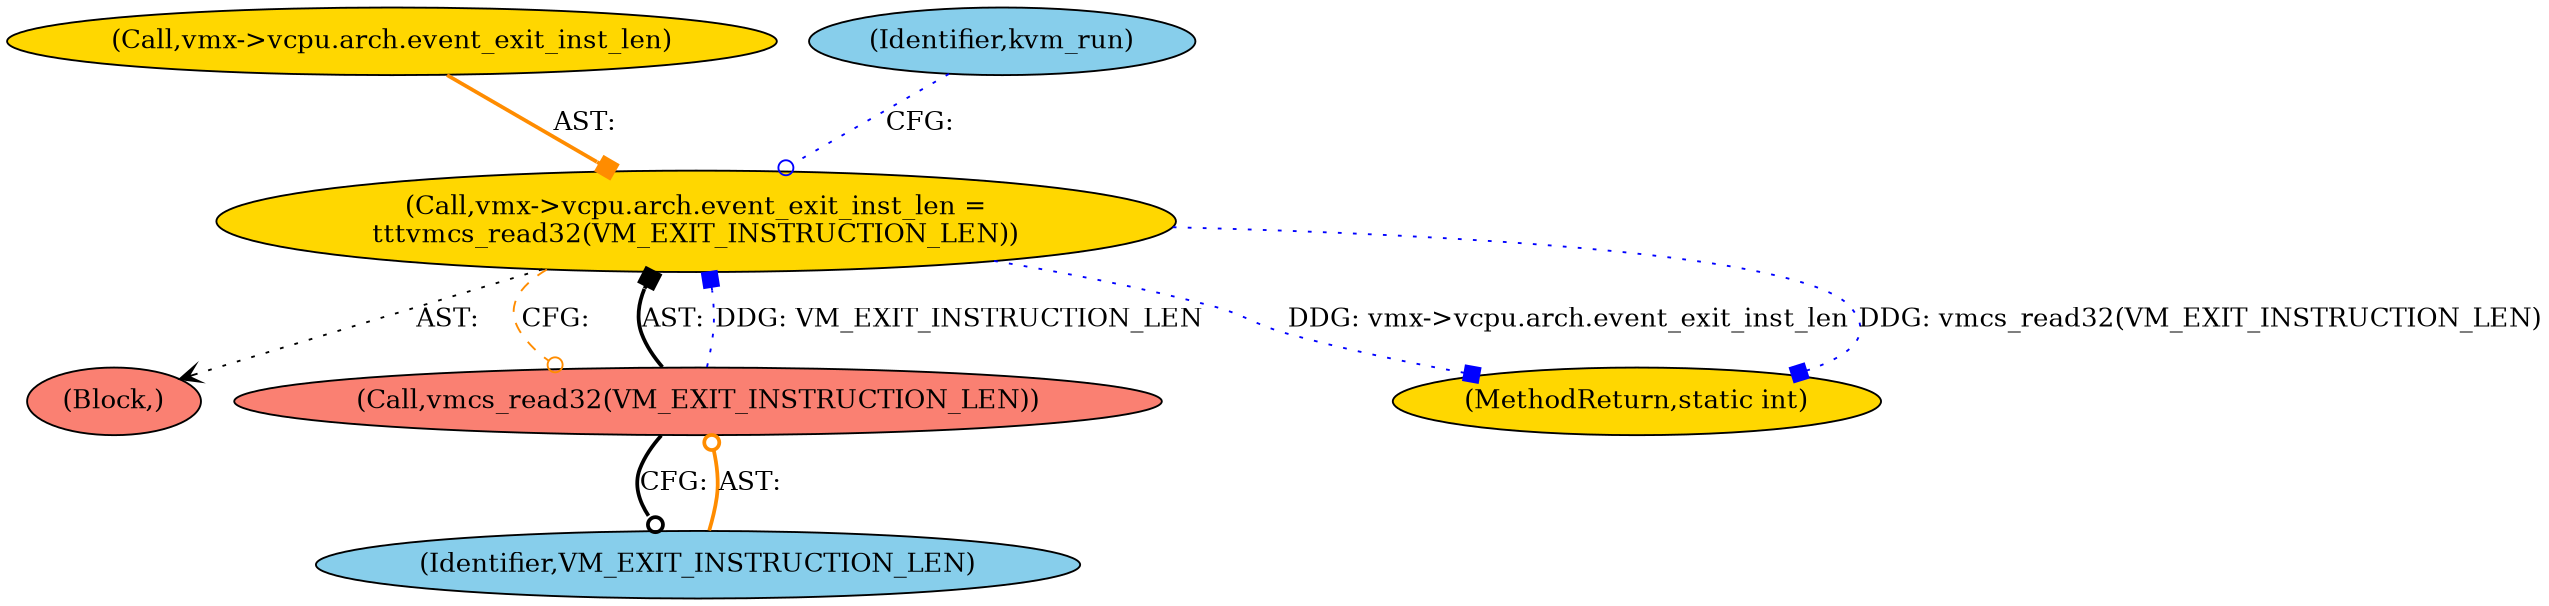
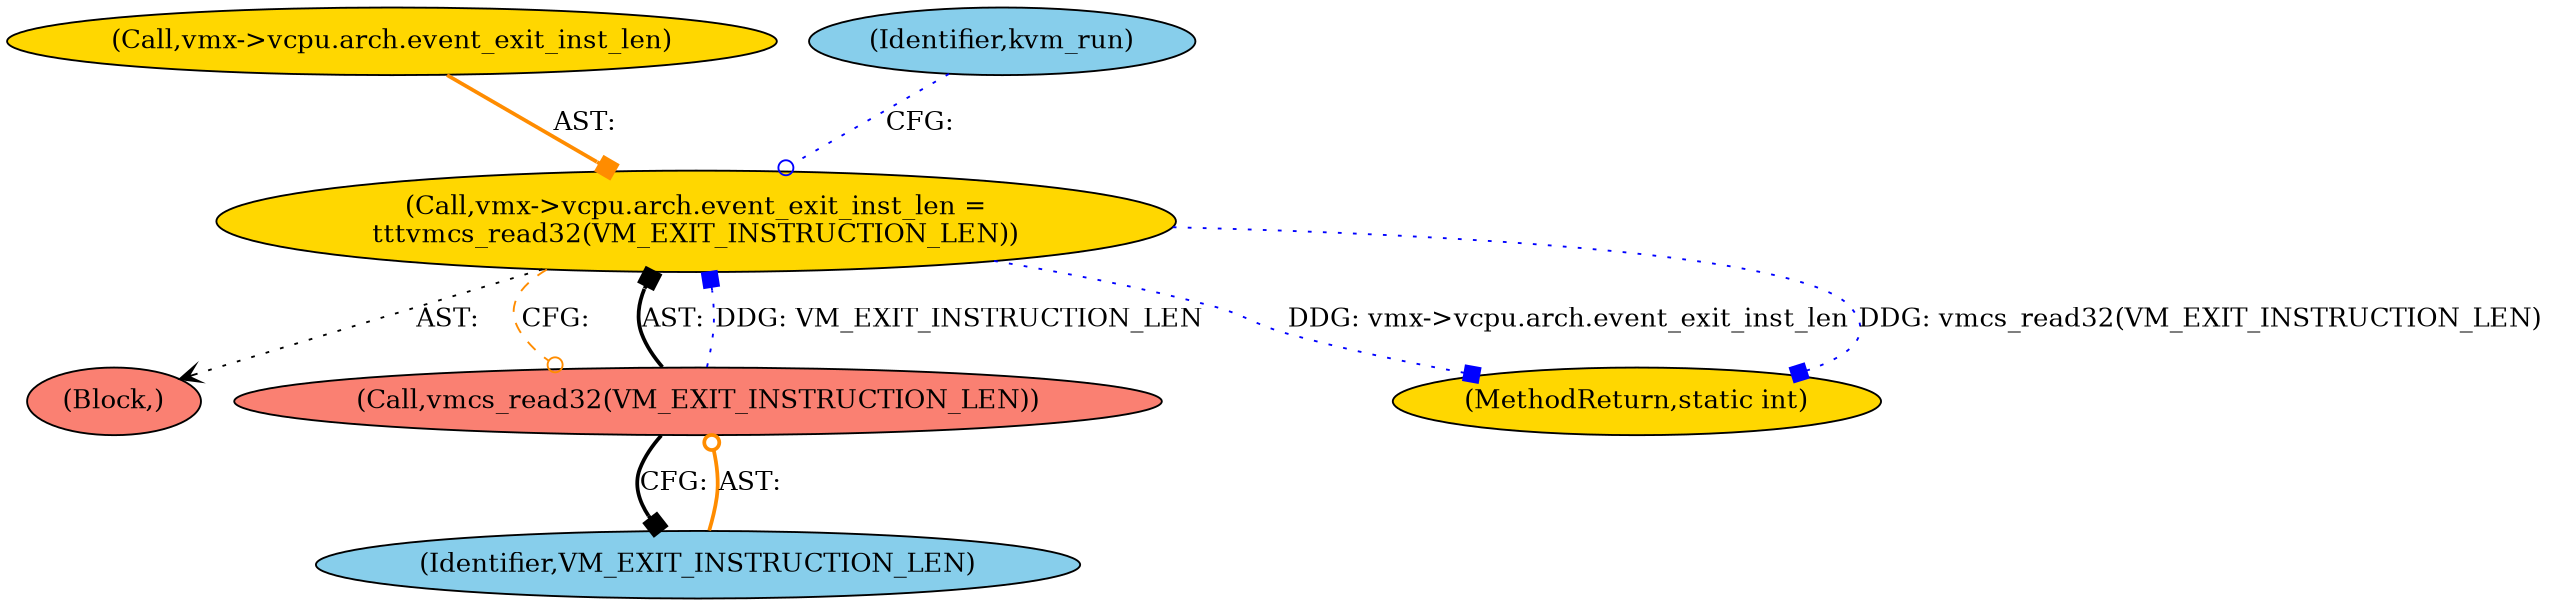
edge "(Call,vmcs_read32(VM_EXIT_INSTRUCTION_LEN))" -> "(Identifier,VM_EXIT_INSTRUCTION_LEN)": arrowhead odot -> box
